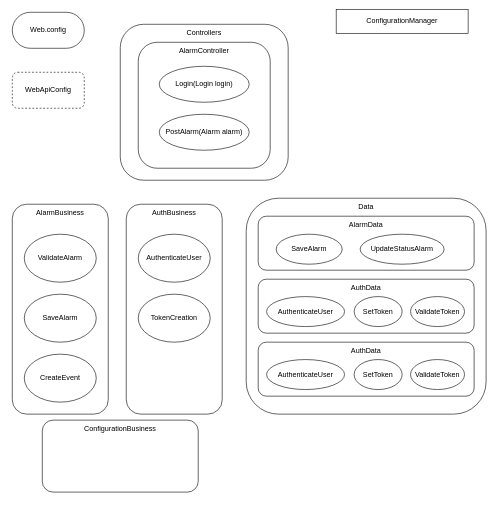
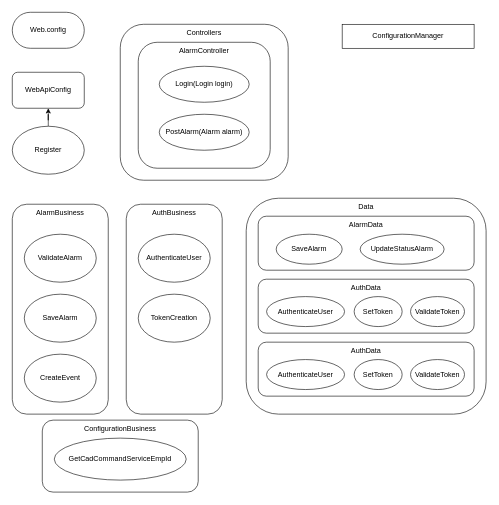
node "ConfigurationManager": moved (402, 21) -> (408, 36)
node "WebApiConfig": style dashed -> solid
edge "Register" -> "WebApiConfig": added
node "Register": added
node "GetCadCommandServiceEmpId": added
